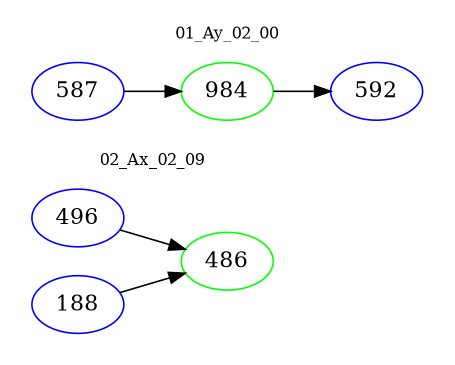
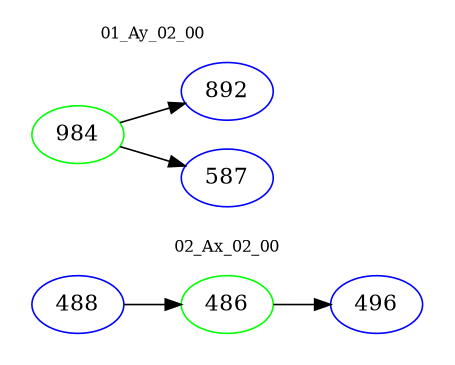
edge "587" -> "984": reversed
node "592": label "592" -> "892"
cluster "02_Ax_02_09": label "02_Ax_02_09" -> "02_Ax_02_00"
edge "496" -> "486": reversed
node "188": label "188" -> "488"
